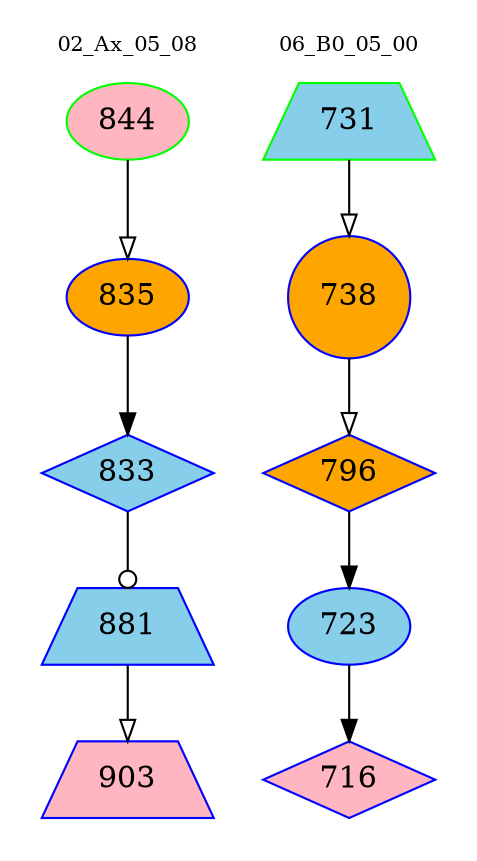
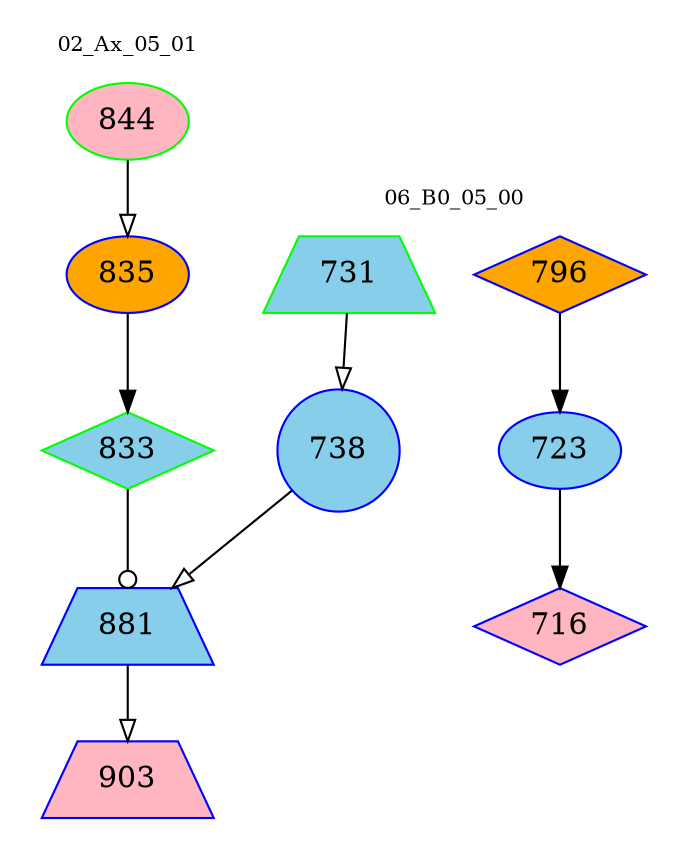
cluster "02_Ax_05_08": label "02_Ax_05_08" -> "02_Ax_05_01"
node "738": fillcolor orange -> skyblue
edge "738" -> "796": now "738" -> "881"
node "833": color blue -> green
